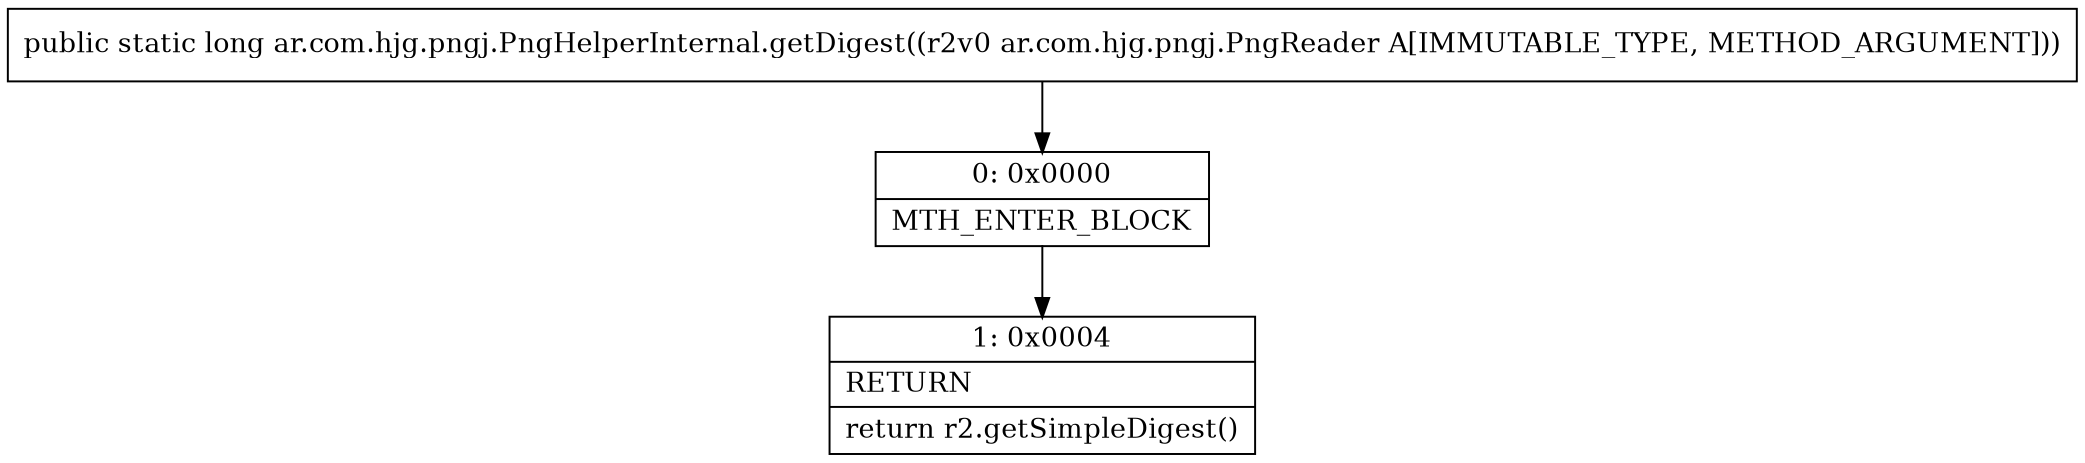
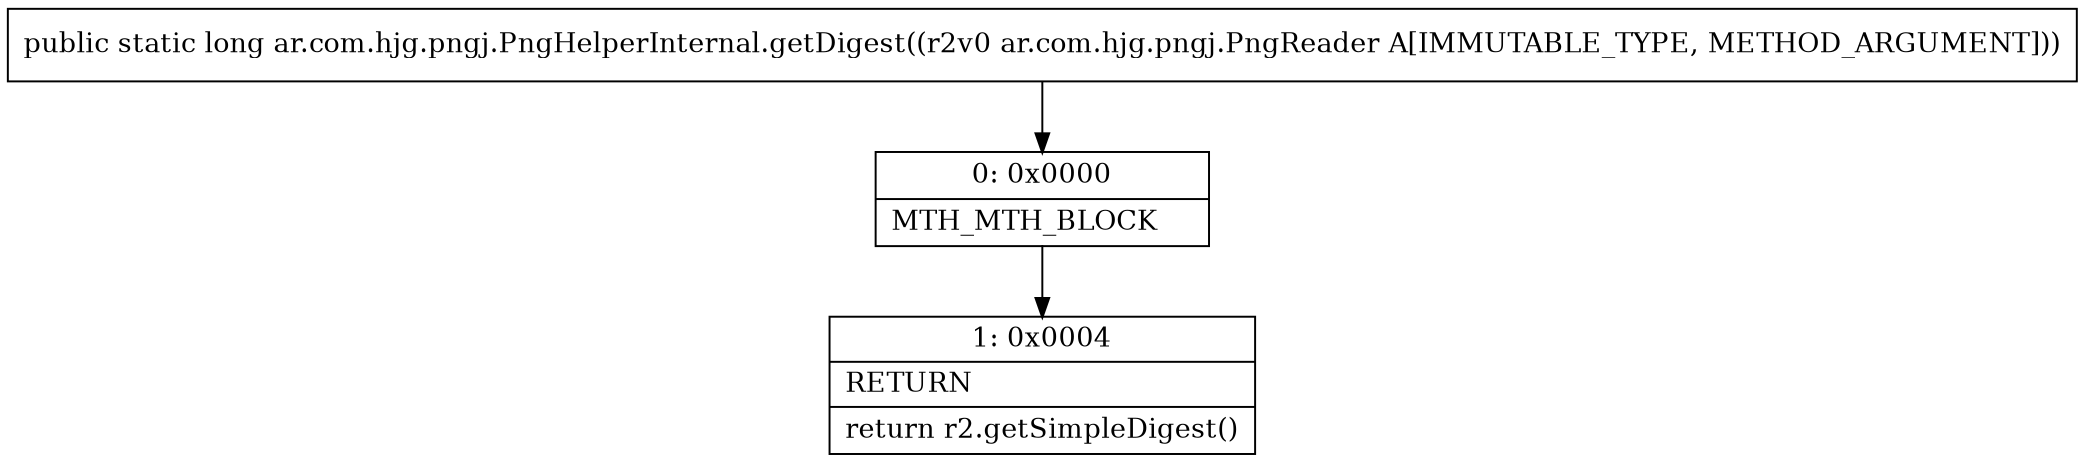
node "0: 0x0000": text "MTH_ENTER_BLOCK" -> "MTH_MTH_BLOCK"
